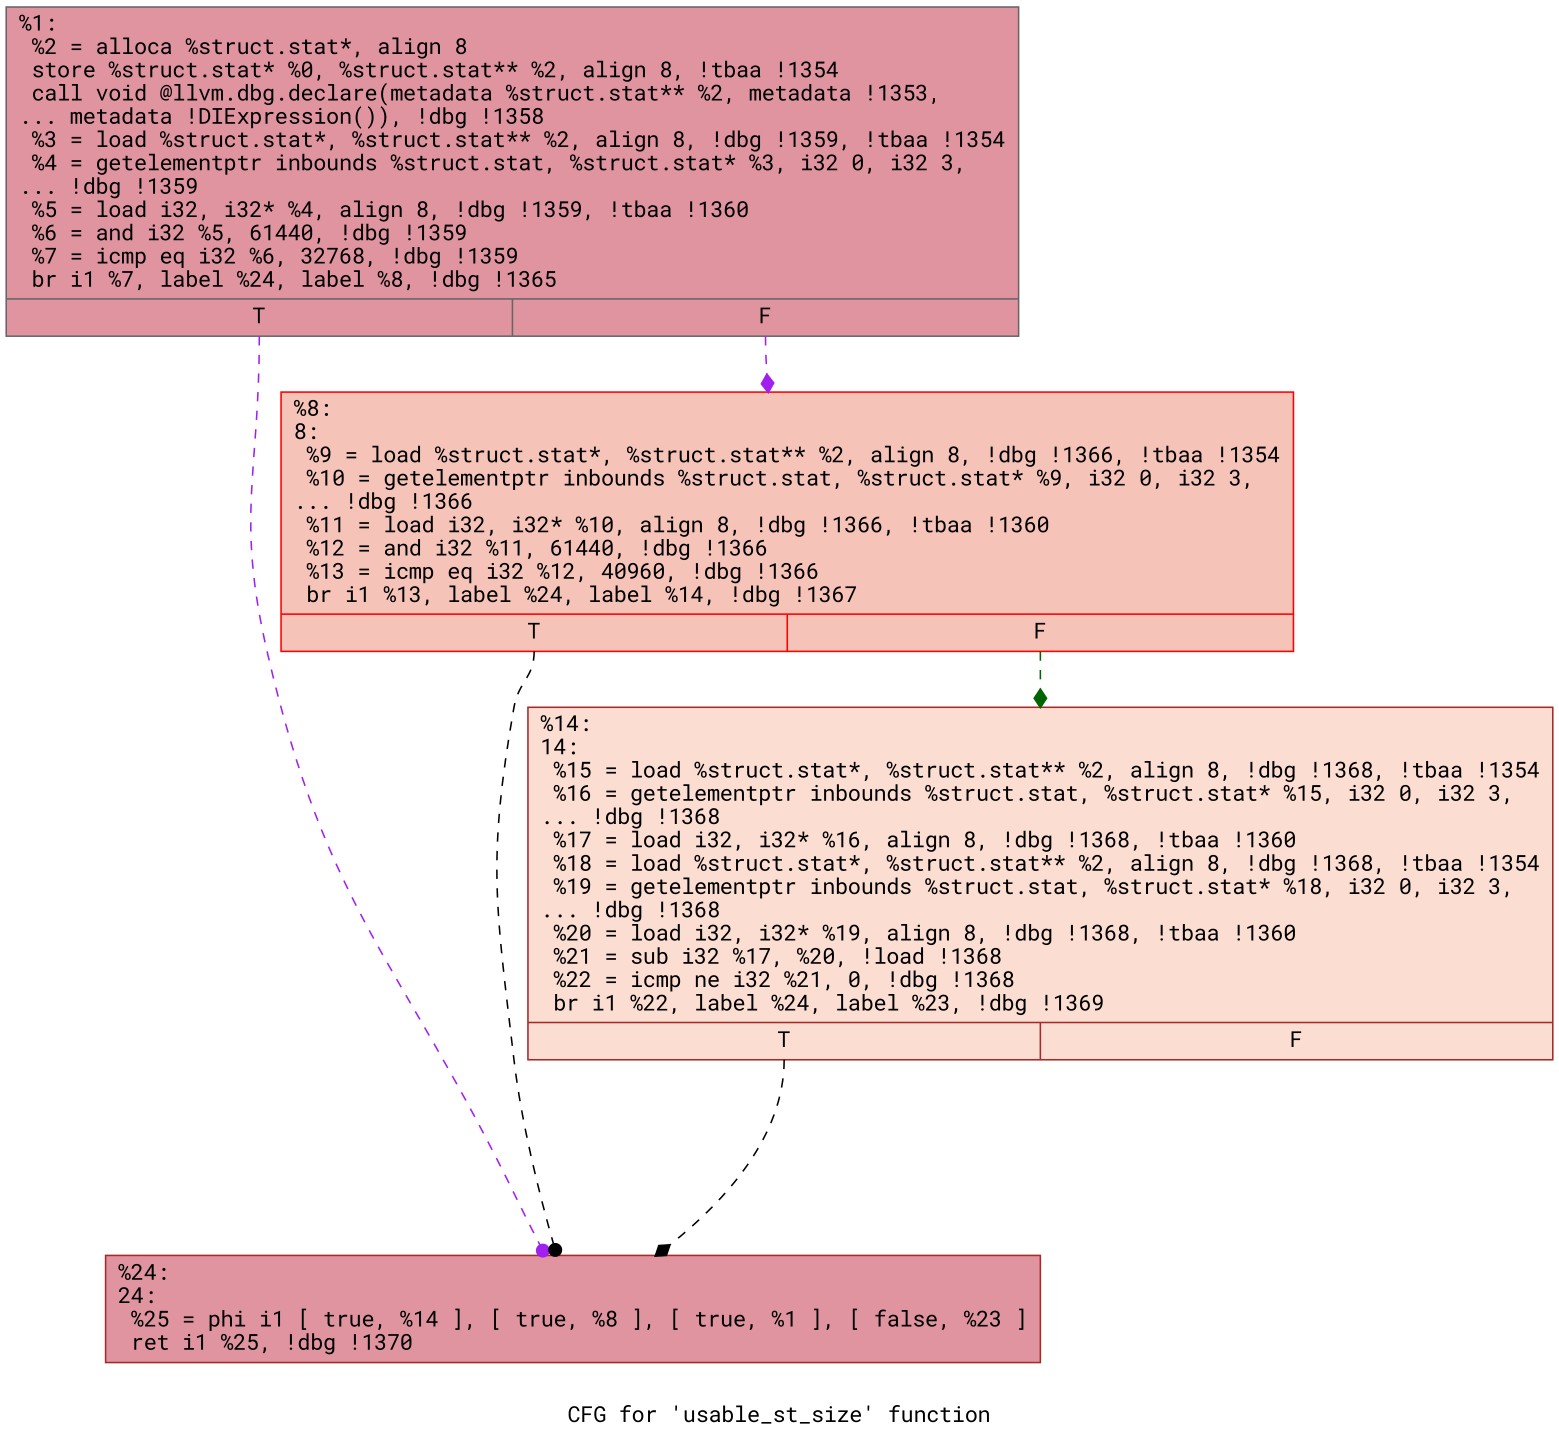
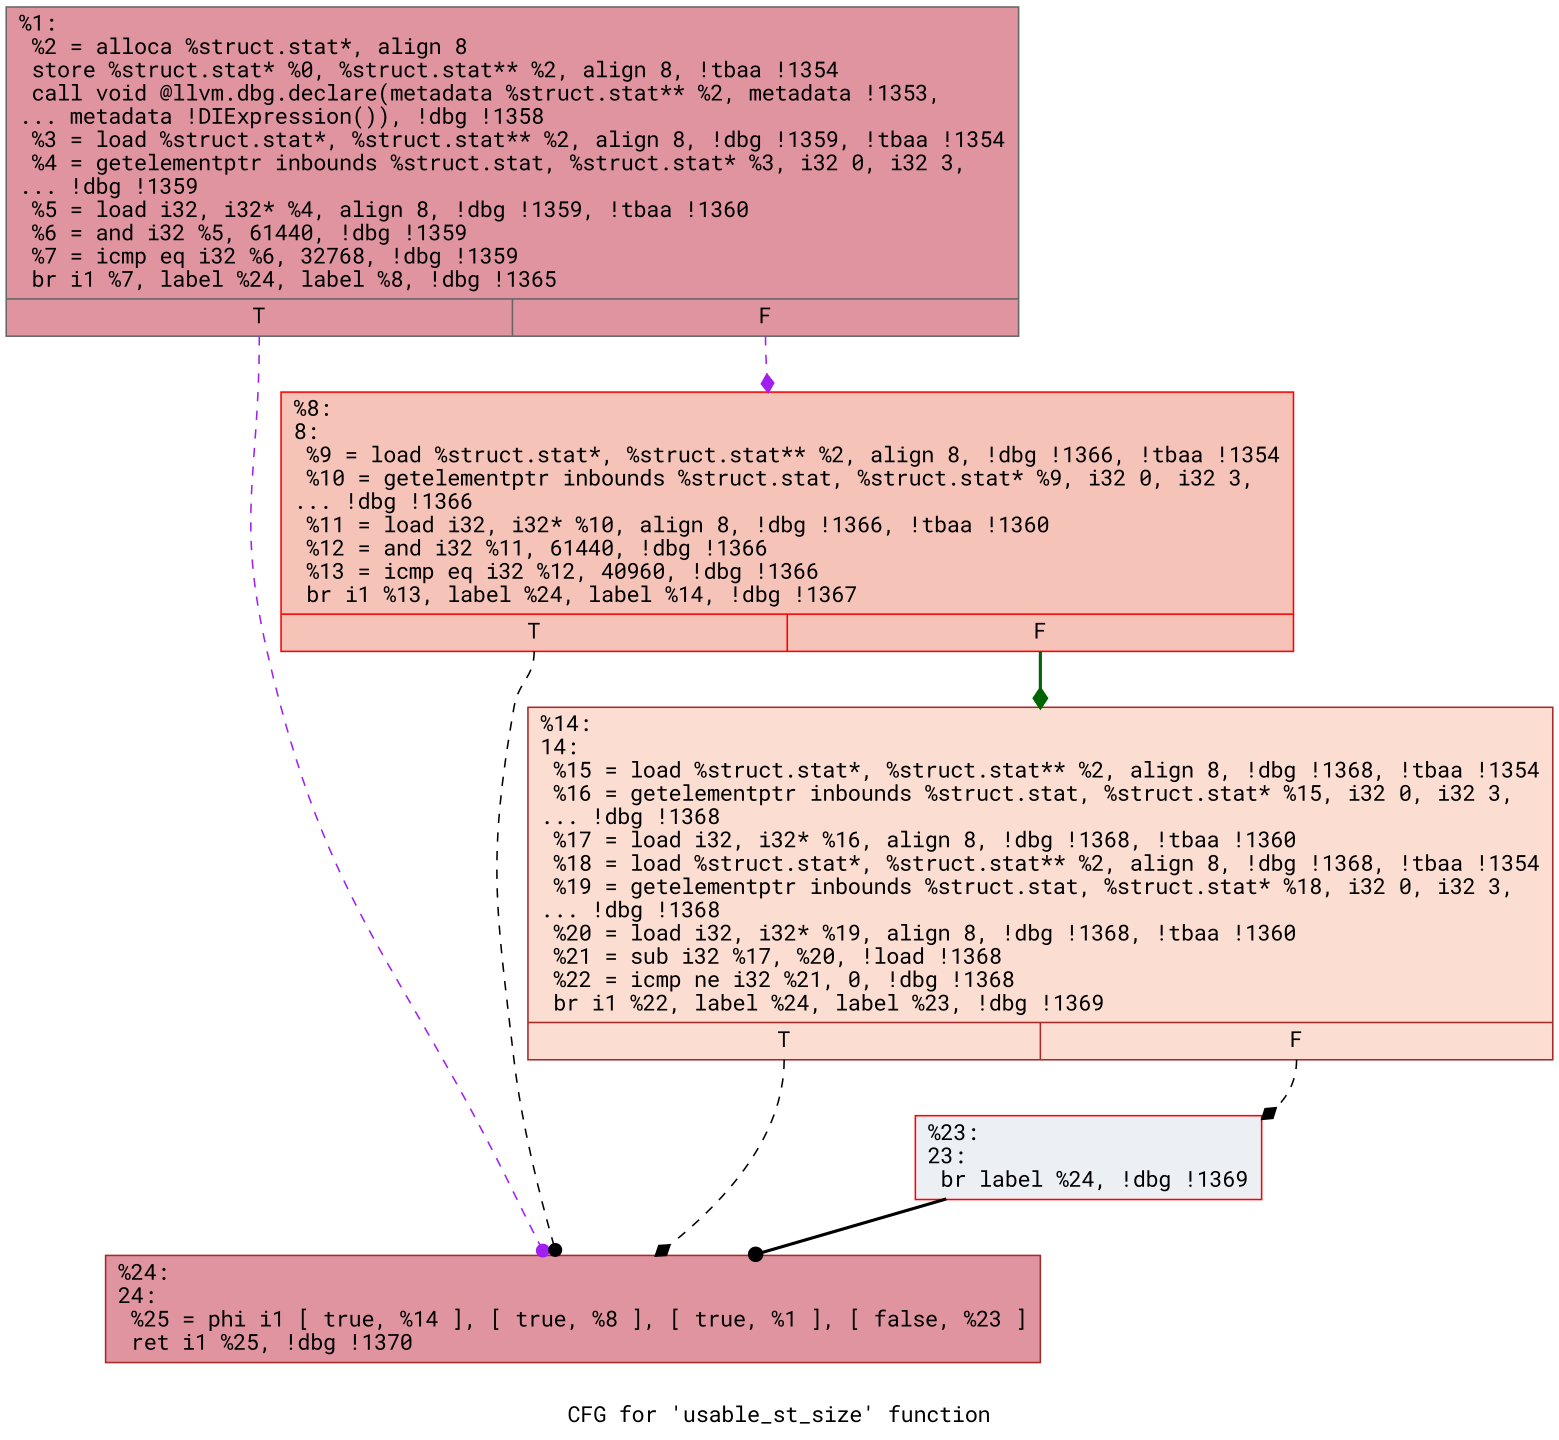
edge "%8:" -> "%14:": style dashed -> bold
node "%23:": added
